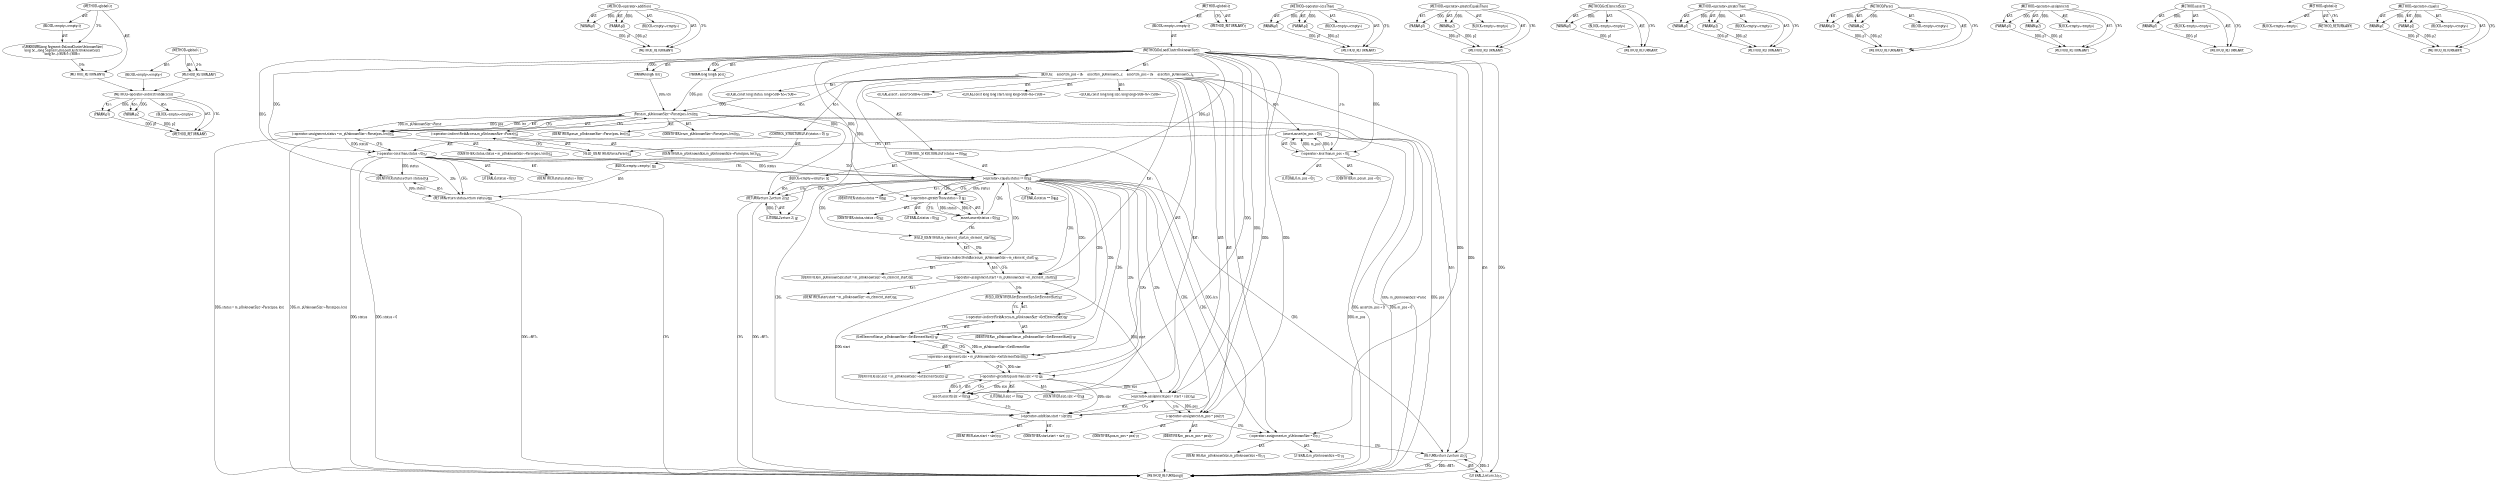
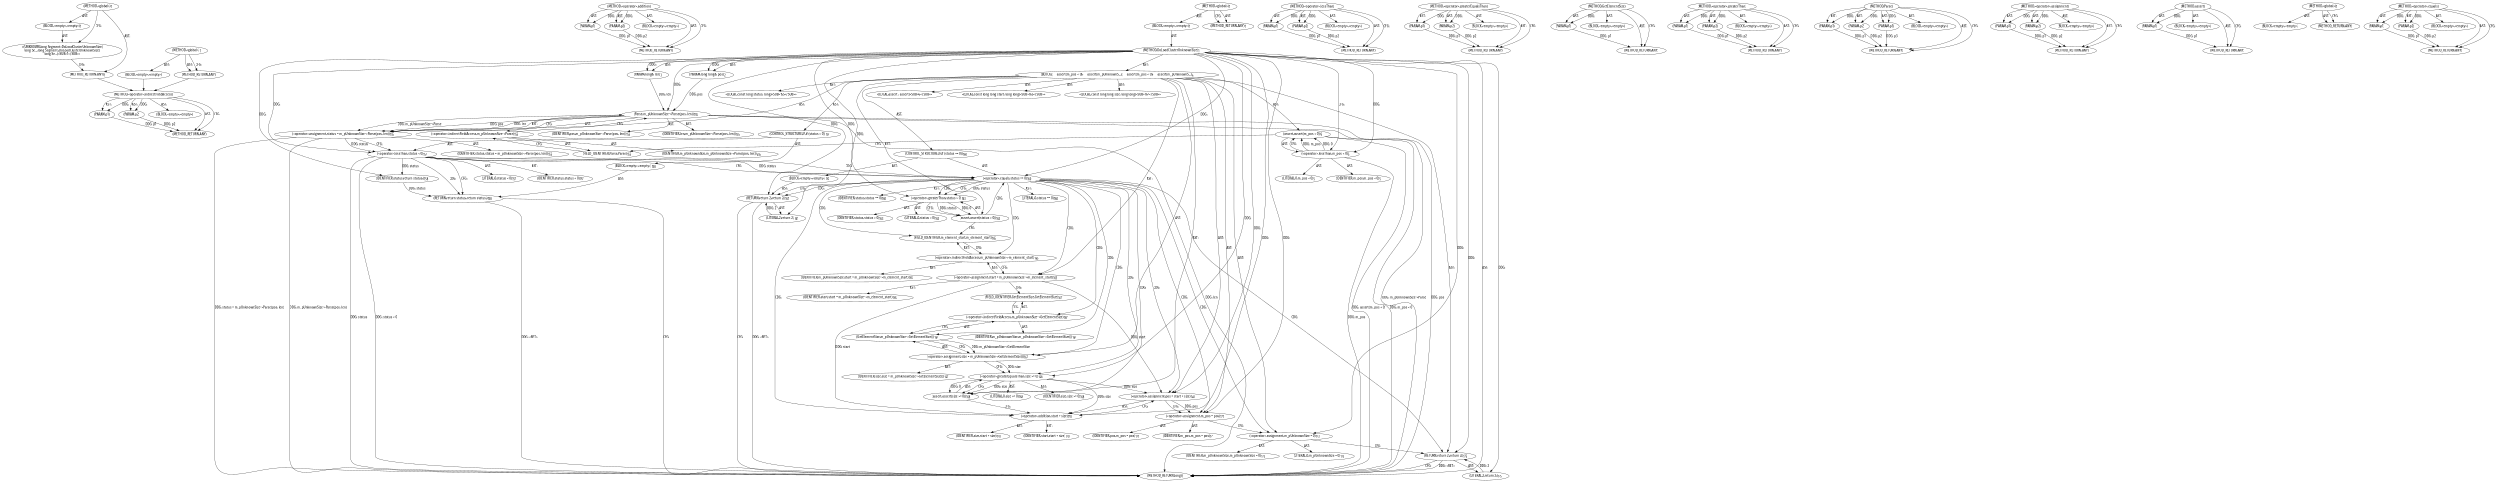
node "(PARAM,p3)": added
edge "<(LOCAL,const long status: long)<SUB>155</SUB>>" -> "(Parse,m_pUnknownSize->Parse(pos, len))": now "(METHOD,DoLoadClusterUnknownSize)" -> "(Parse,m_pUnknownSize->Parse(pos, len))"
edge "(METHOD,DoLoadClusterUnknownSize)" -> "(<operator>.equals,status == 0)": label "DDG: p3" -> "DDG: "
edge "(RETURN,return status;,return status;)" -> "(IDENTIFIER,status,return status;)": removed, label "AST:"
node "(LITERAL,0,status == 0)": text "860" -> "160"
edge "(<operator>.equals,status == 0)" -> "(FIELD_IDENTIFIER,GetElementSize,GetElementSize)": removed, label "CDG:"
